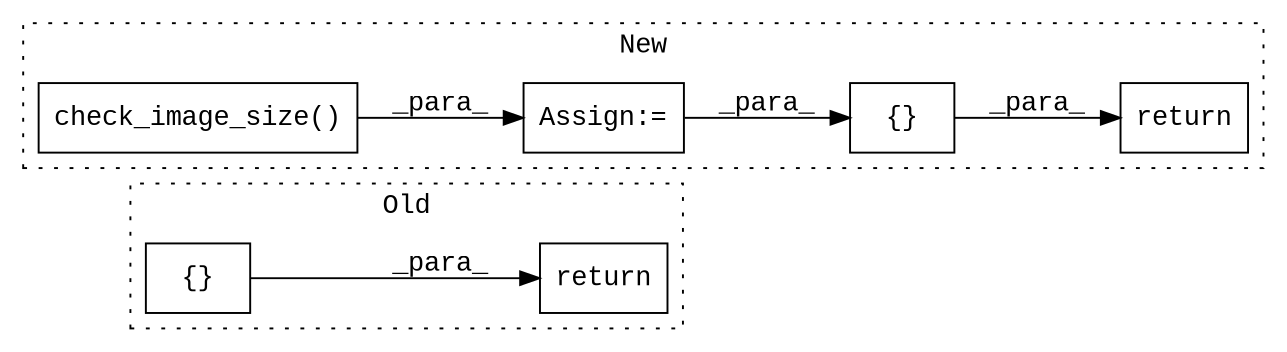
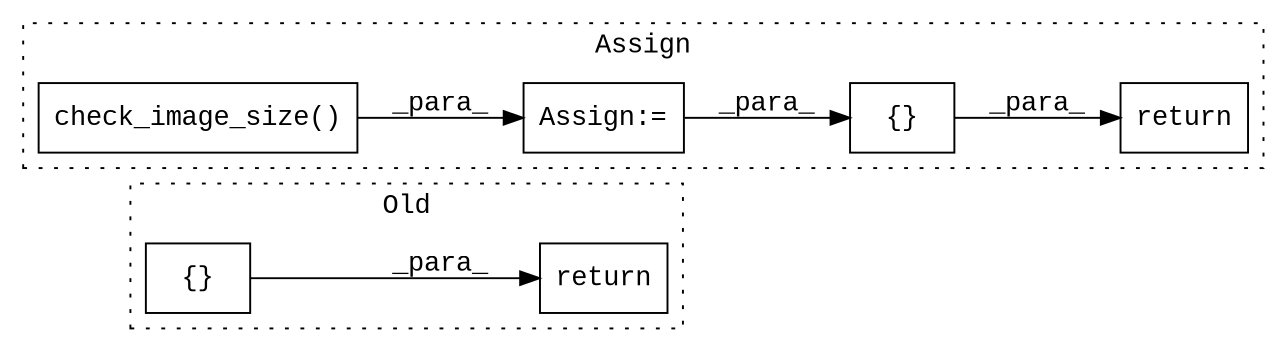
cluster "New": label "New" -> "Assign"
